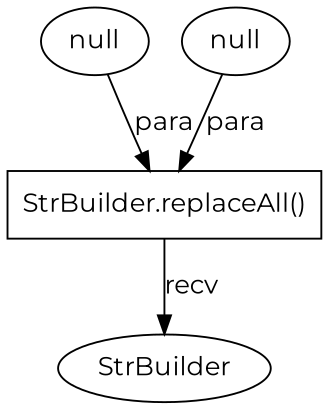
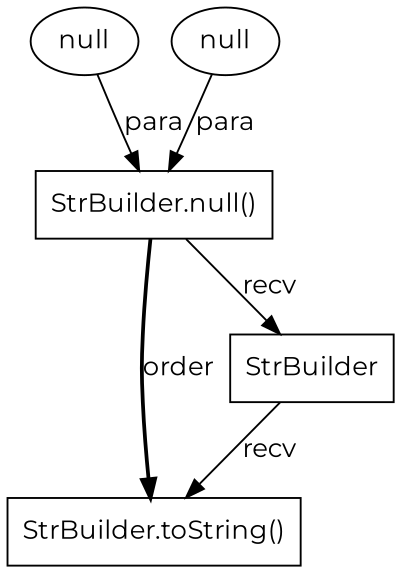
node "StrBuilder.replaceAll()": label "StrBuilder.replaceAll()" -> "StrBuilder.null()"
node "StrBuilder": shape ellipse -> box
node "StrBuilder.toString()": added
